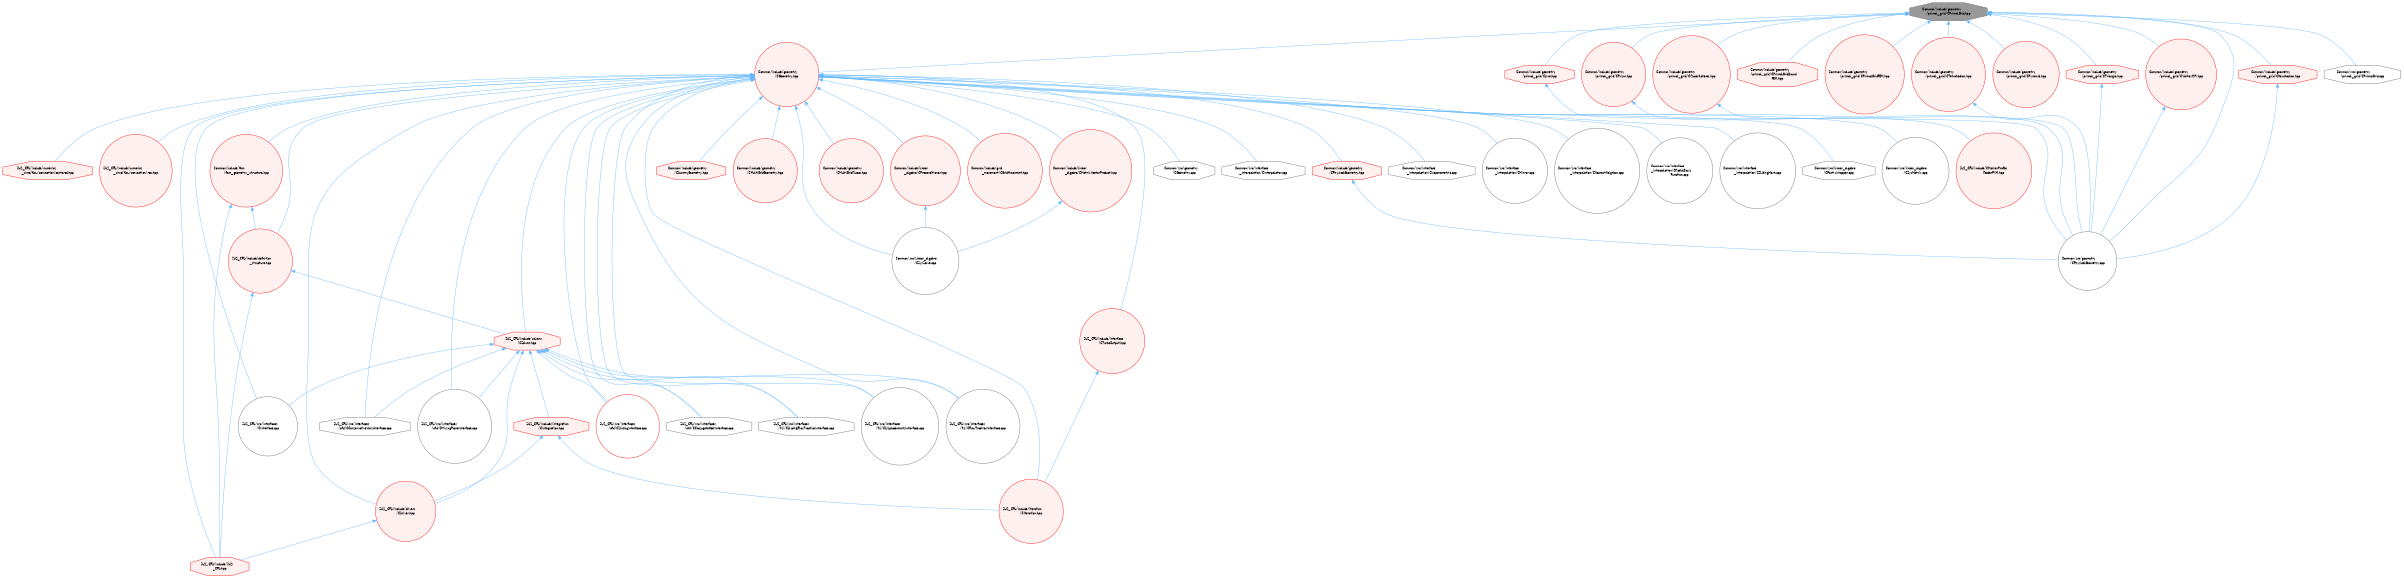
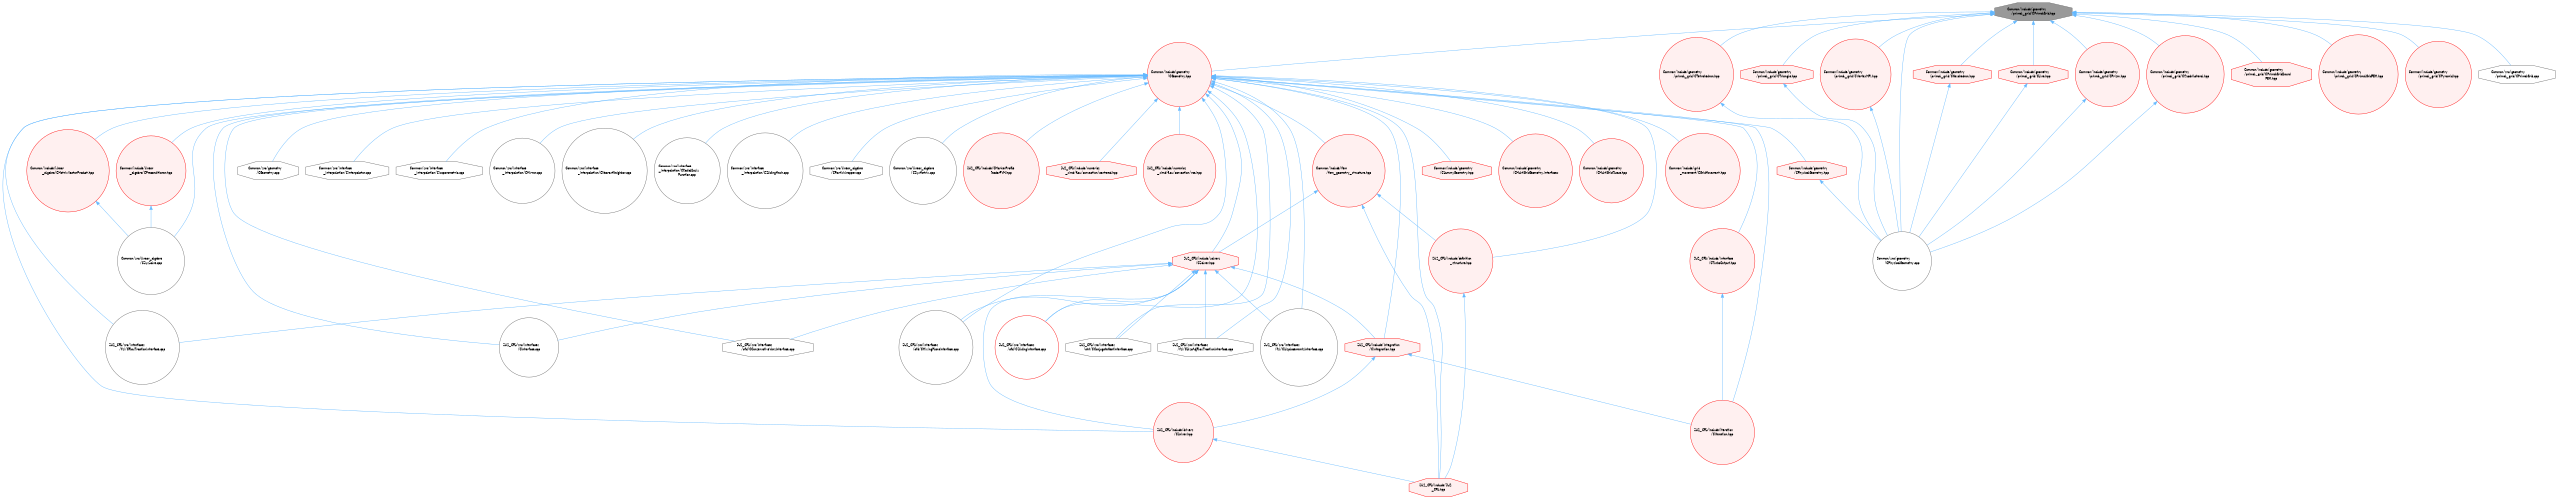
edge "SU2_CFD/include/integration /CIntegration.hpp" -> "Common/include/geometry /CGeometry.hpp": added
node "Common/include/geometry /CMultiGridGeometry.hpp": label "Common/include/geometry /CMultiGridGeometry.hpp" -> "Common/include/geometry /CMultiGridGeometry.interfaces"
edge "SU2_CFD/include/solvers /CSolver.hpp" -> "SU2_CFD/include/definition _structure.hpp": now "SU2_CFD/include/solvers /CSolver.hpp" -> "Common/include/fem /fem_geometry_structure.hpp"
